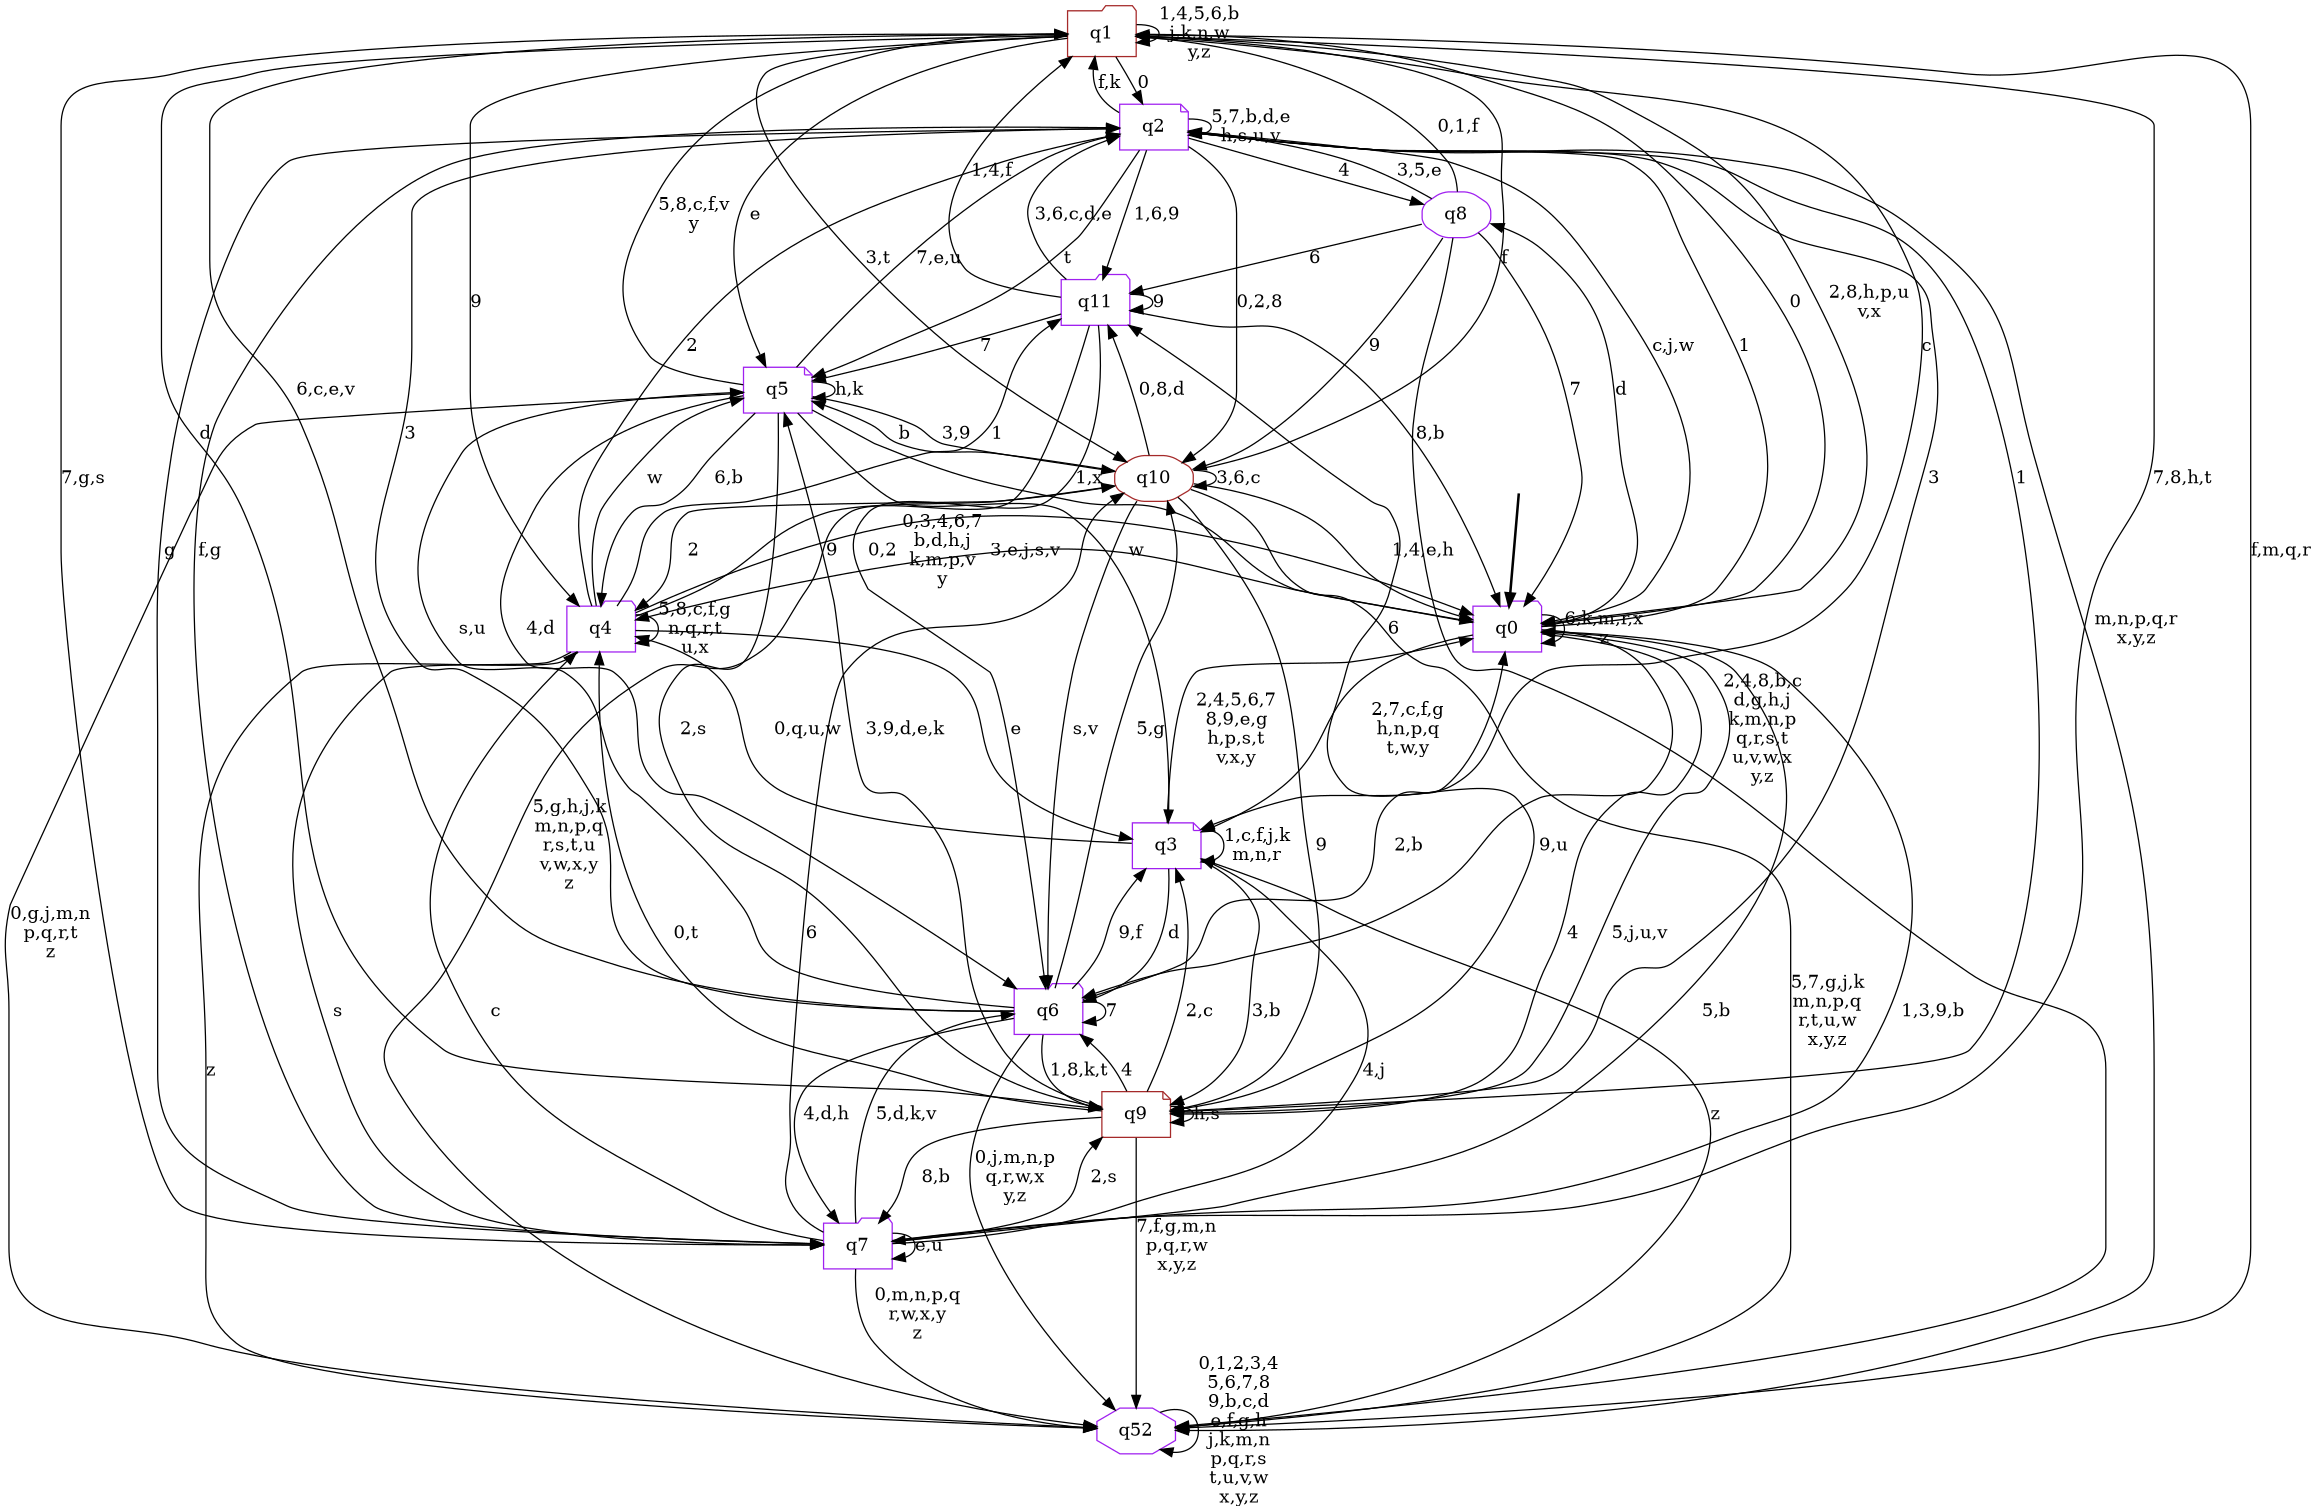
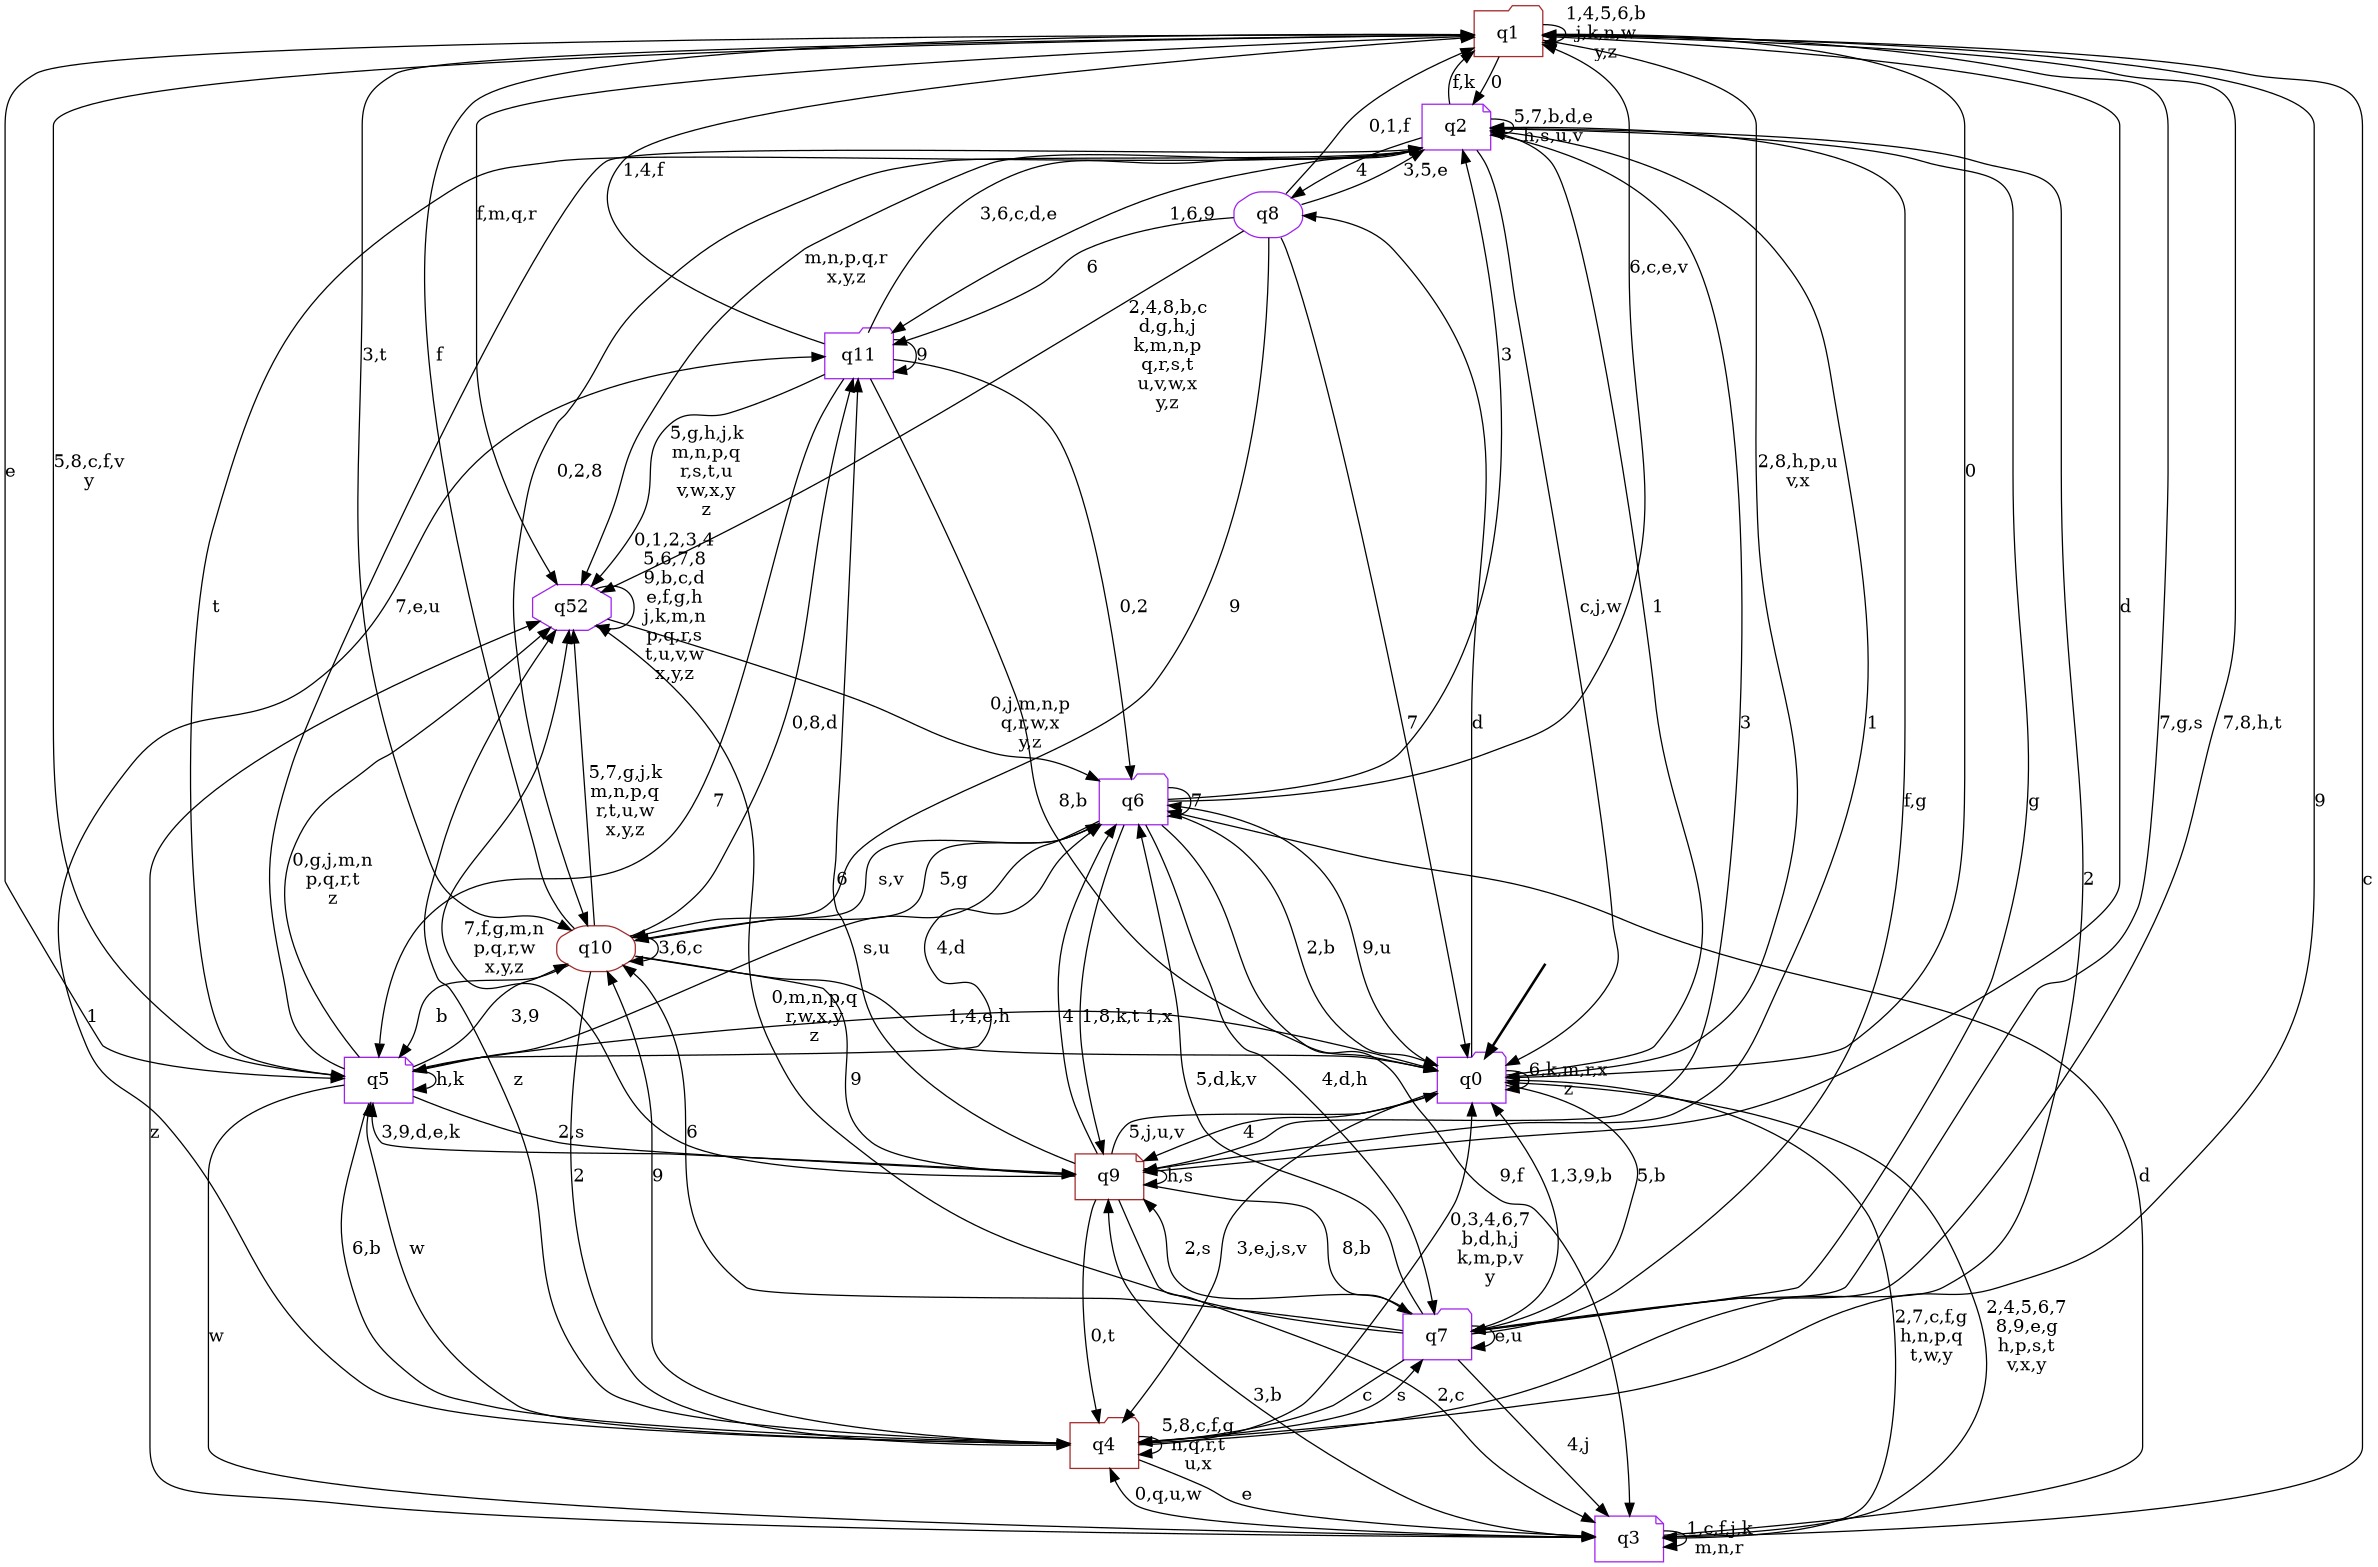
node "q4": color purple -> brown
edge "q6" -> "q52": reversed
